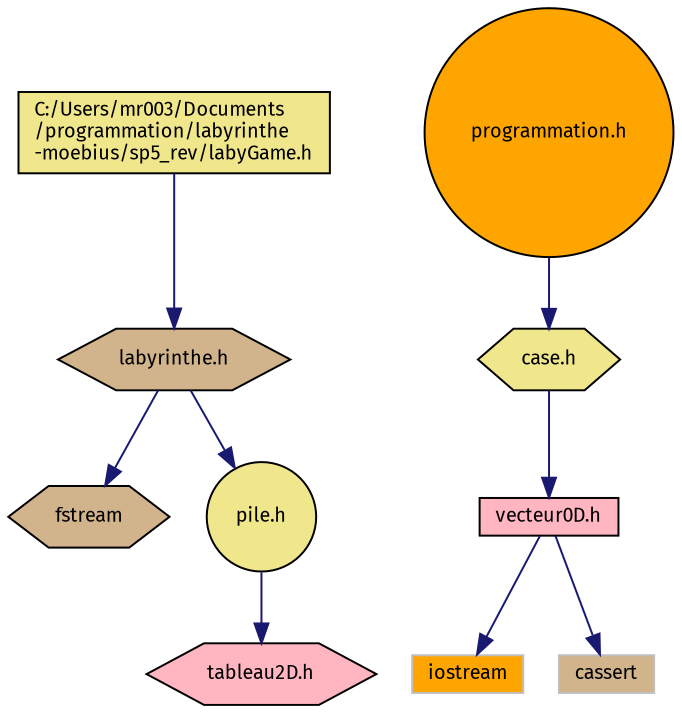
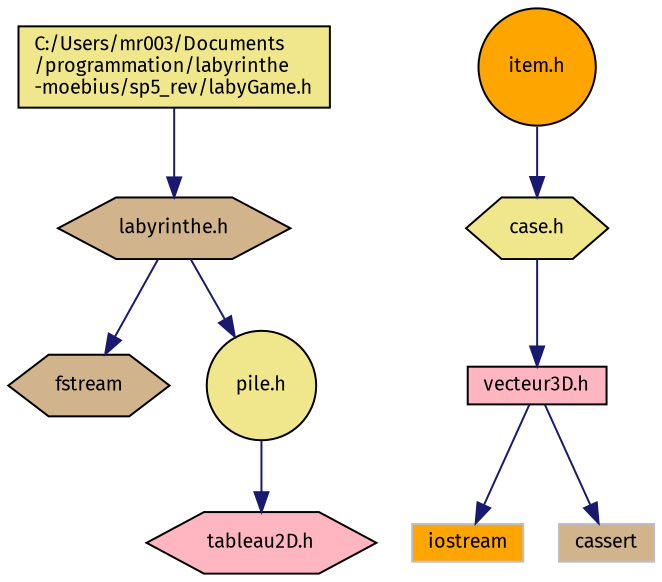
node "programmation.h": label "programmation.h" -> "item.h"
node "vecteur0D.h": label "vecteur0D.h" -> "vecteur3D.h"
